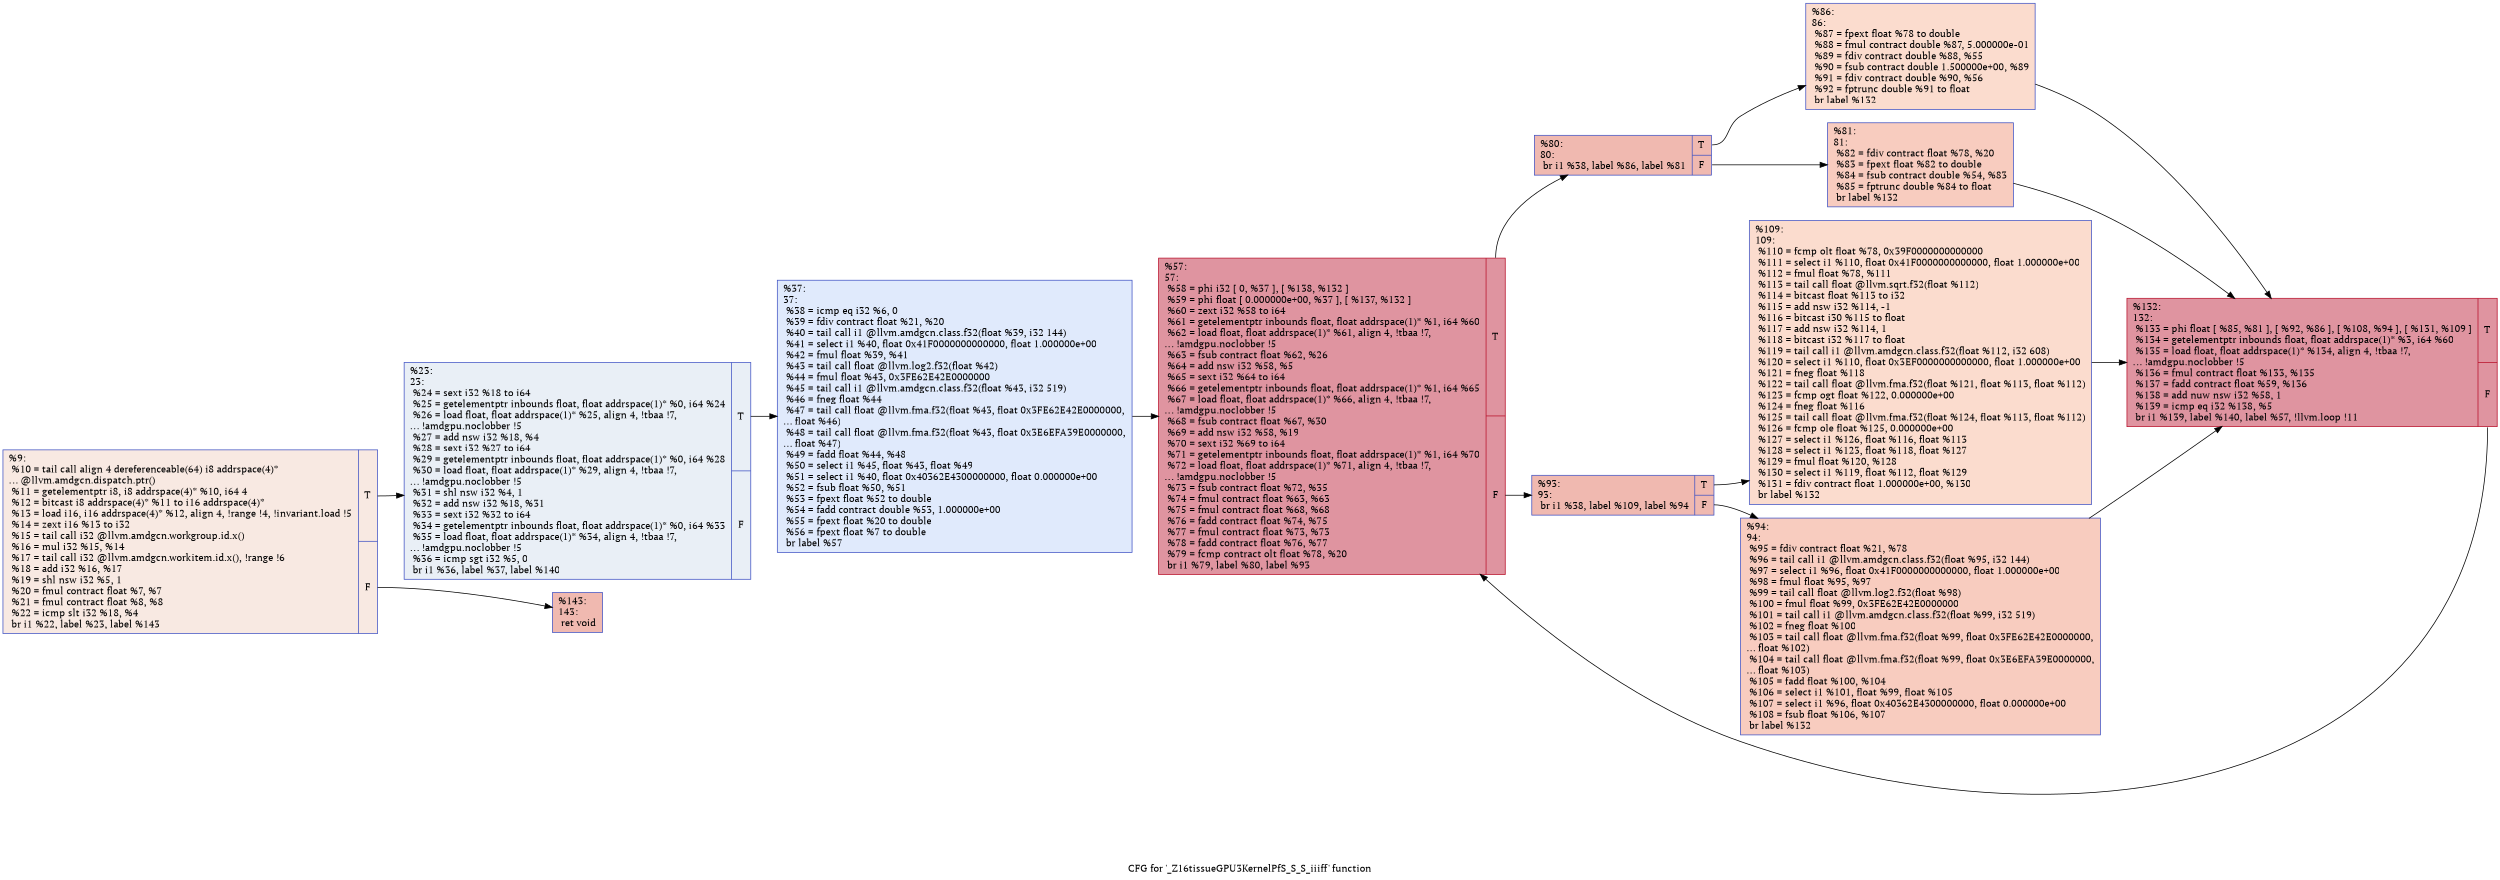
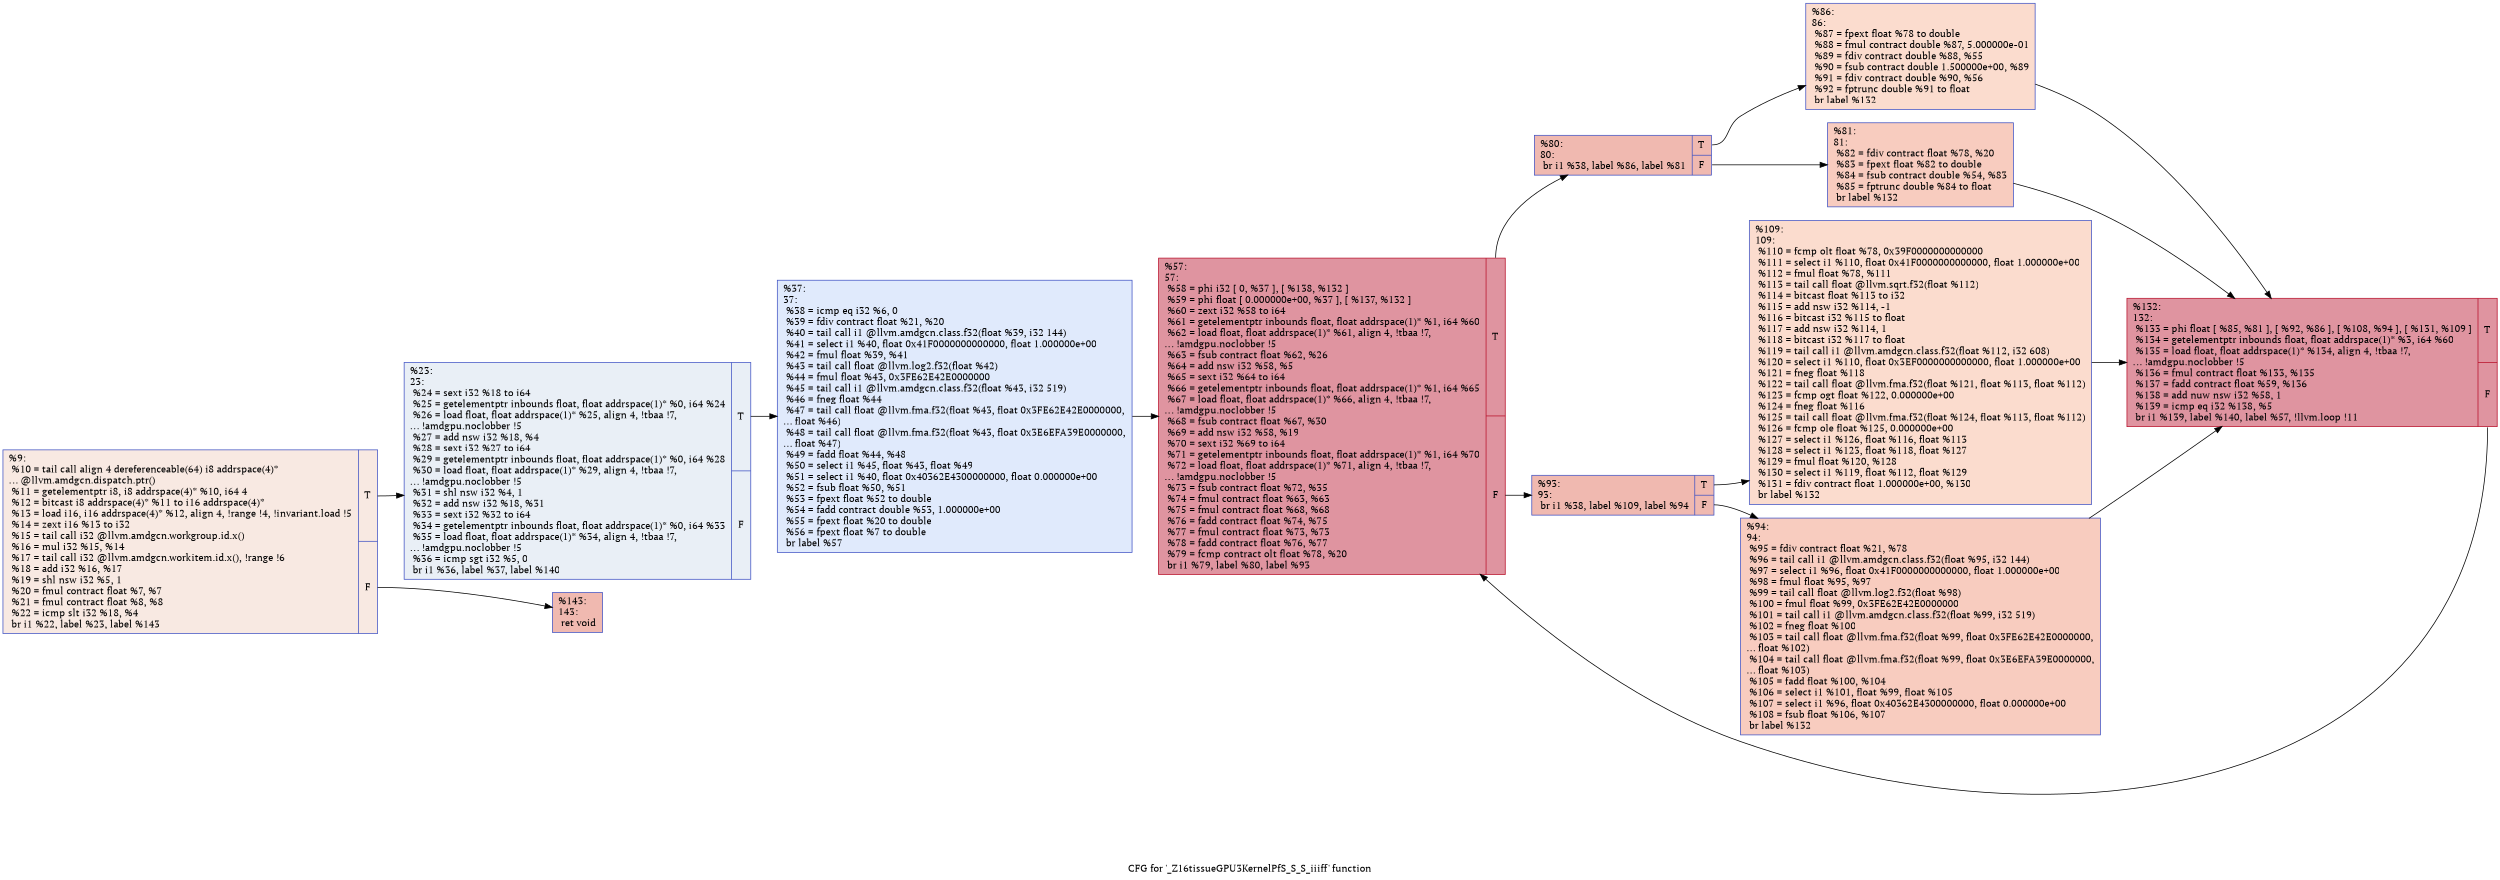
node "%109:": text "%116 = bitcast i30 %115 to float" -> "%116 = bitcast i32 %115 to float"
